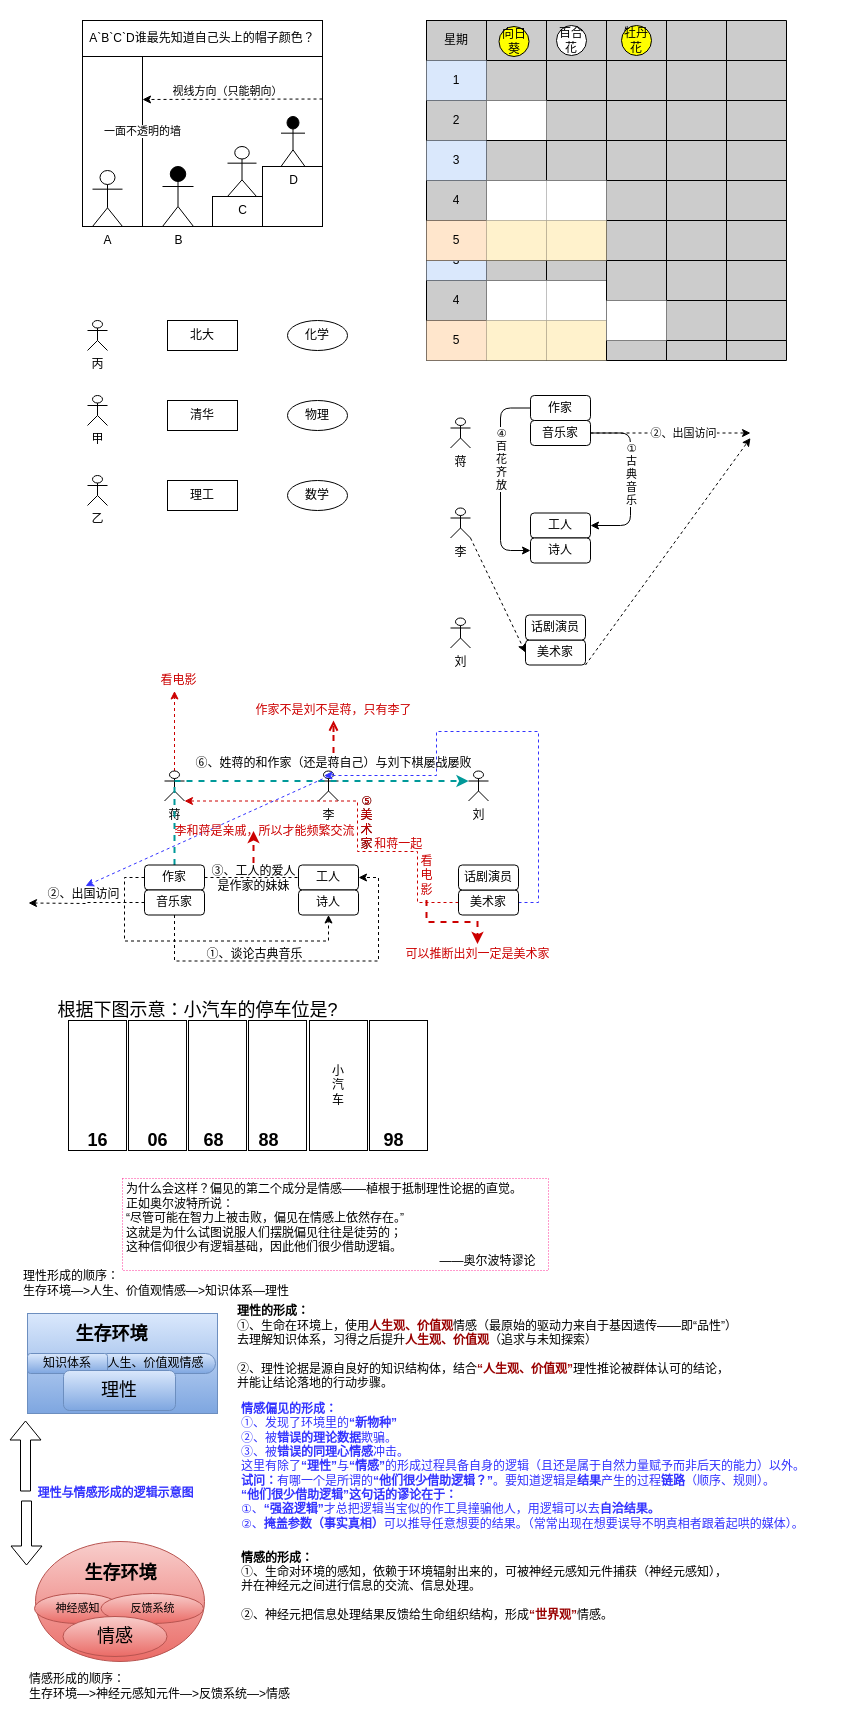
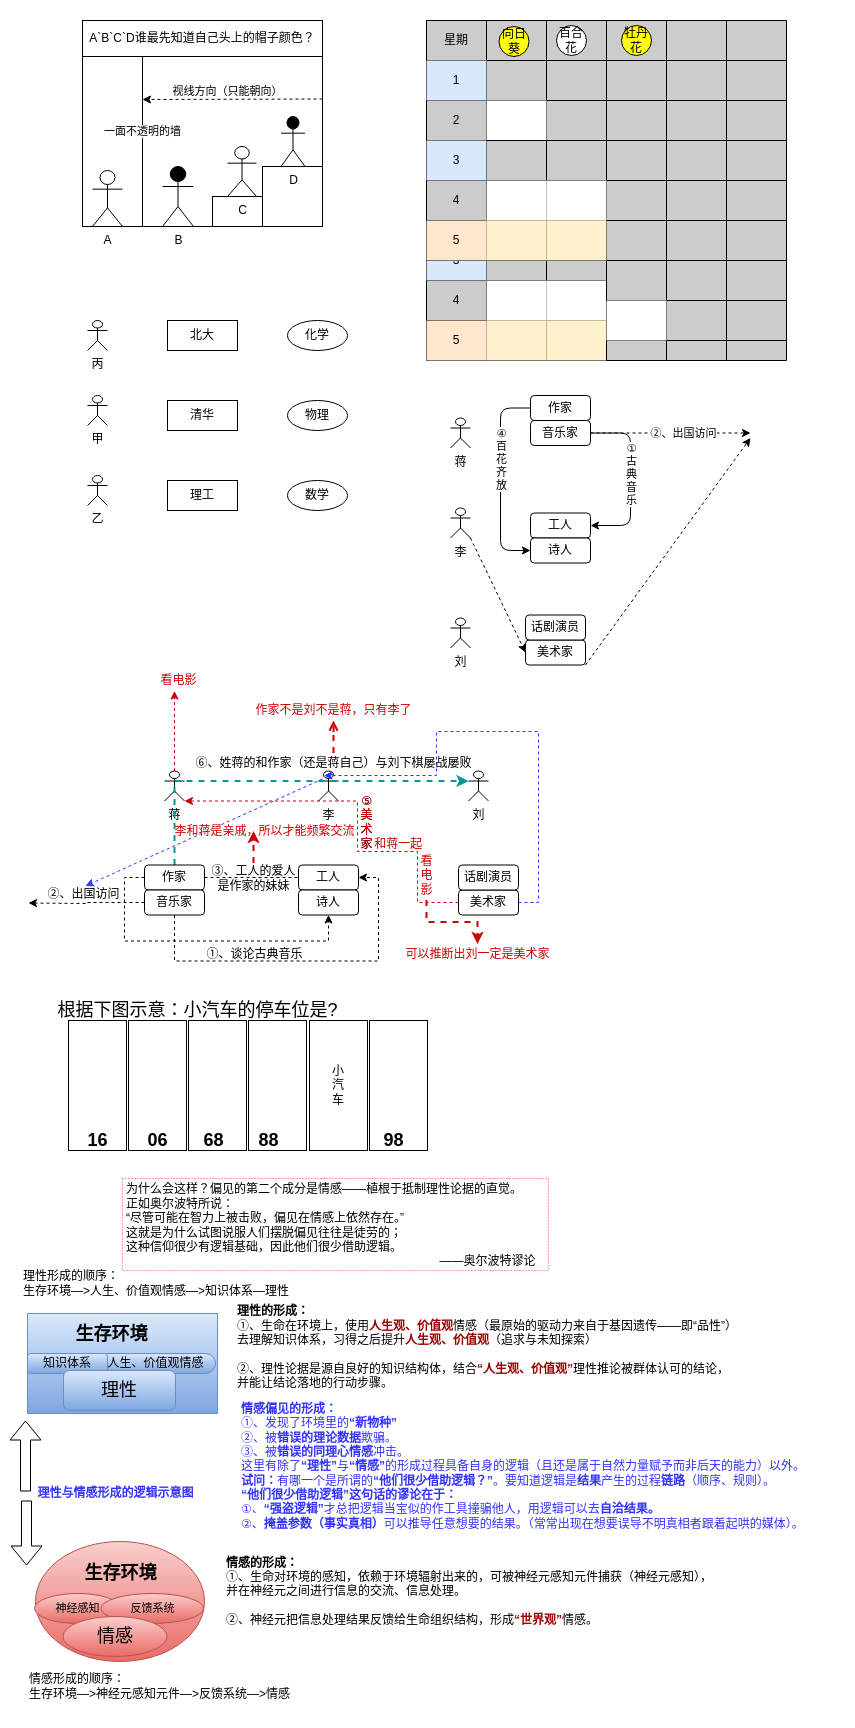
node "情感的形成： ①、生命对环境的感知，依赖于环境辐射出来的，可被神经元感知元件捕获（神经元感知）， 并在神经元之间进行信息的交流、信息处理。 ②、神经元把信息处理结果反馈给生命组织结构，形成“世界观”情感。": moved (495, 1587) -> (480, 1592)
